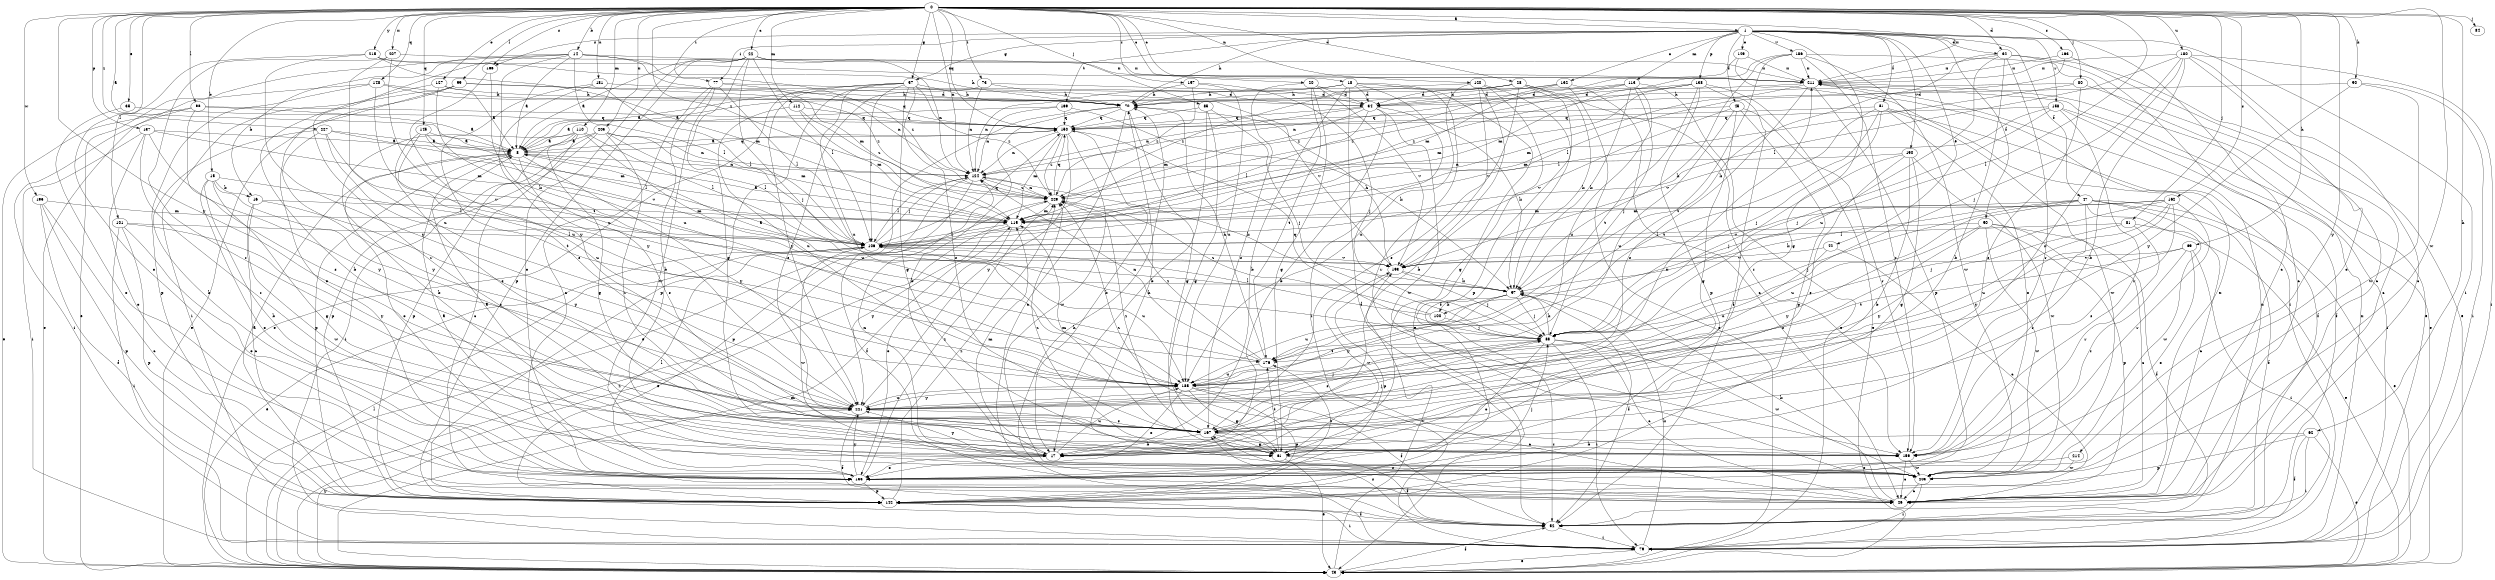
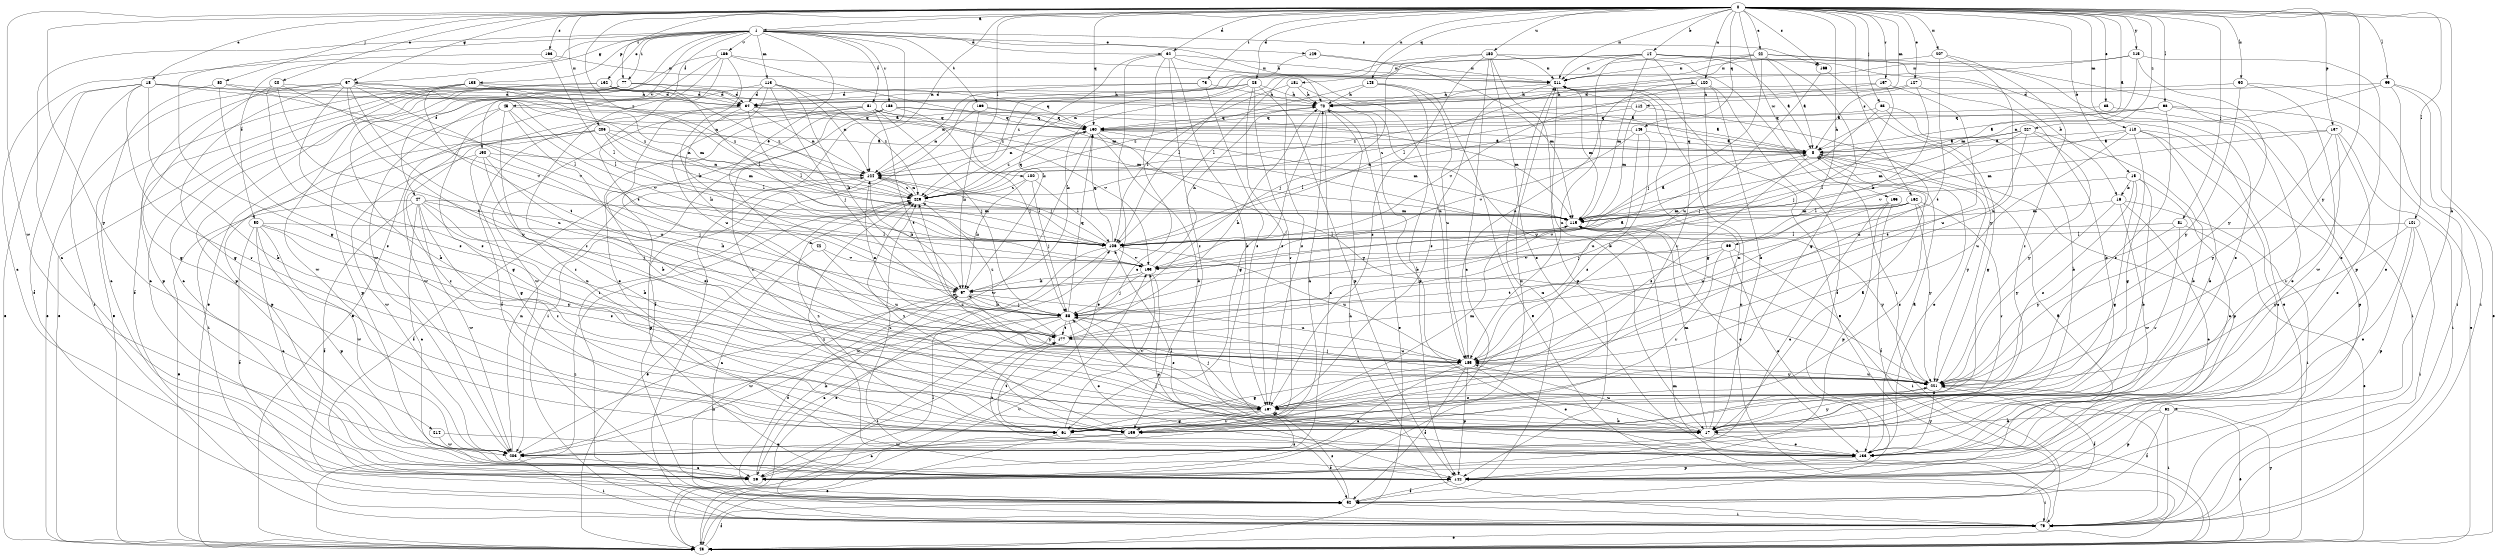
node "84": removed
edge "97" -> "100": reversed
node "176": label "176" -> "177"
edge "16" -> "79": added, label "i"
